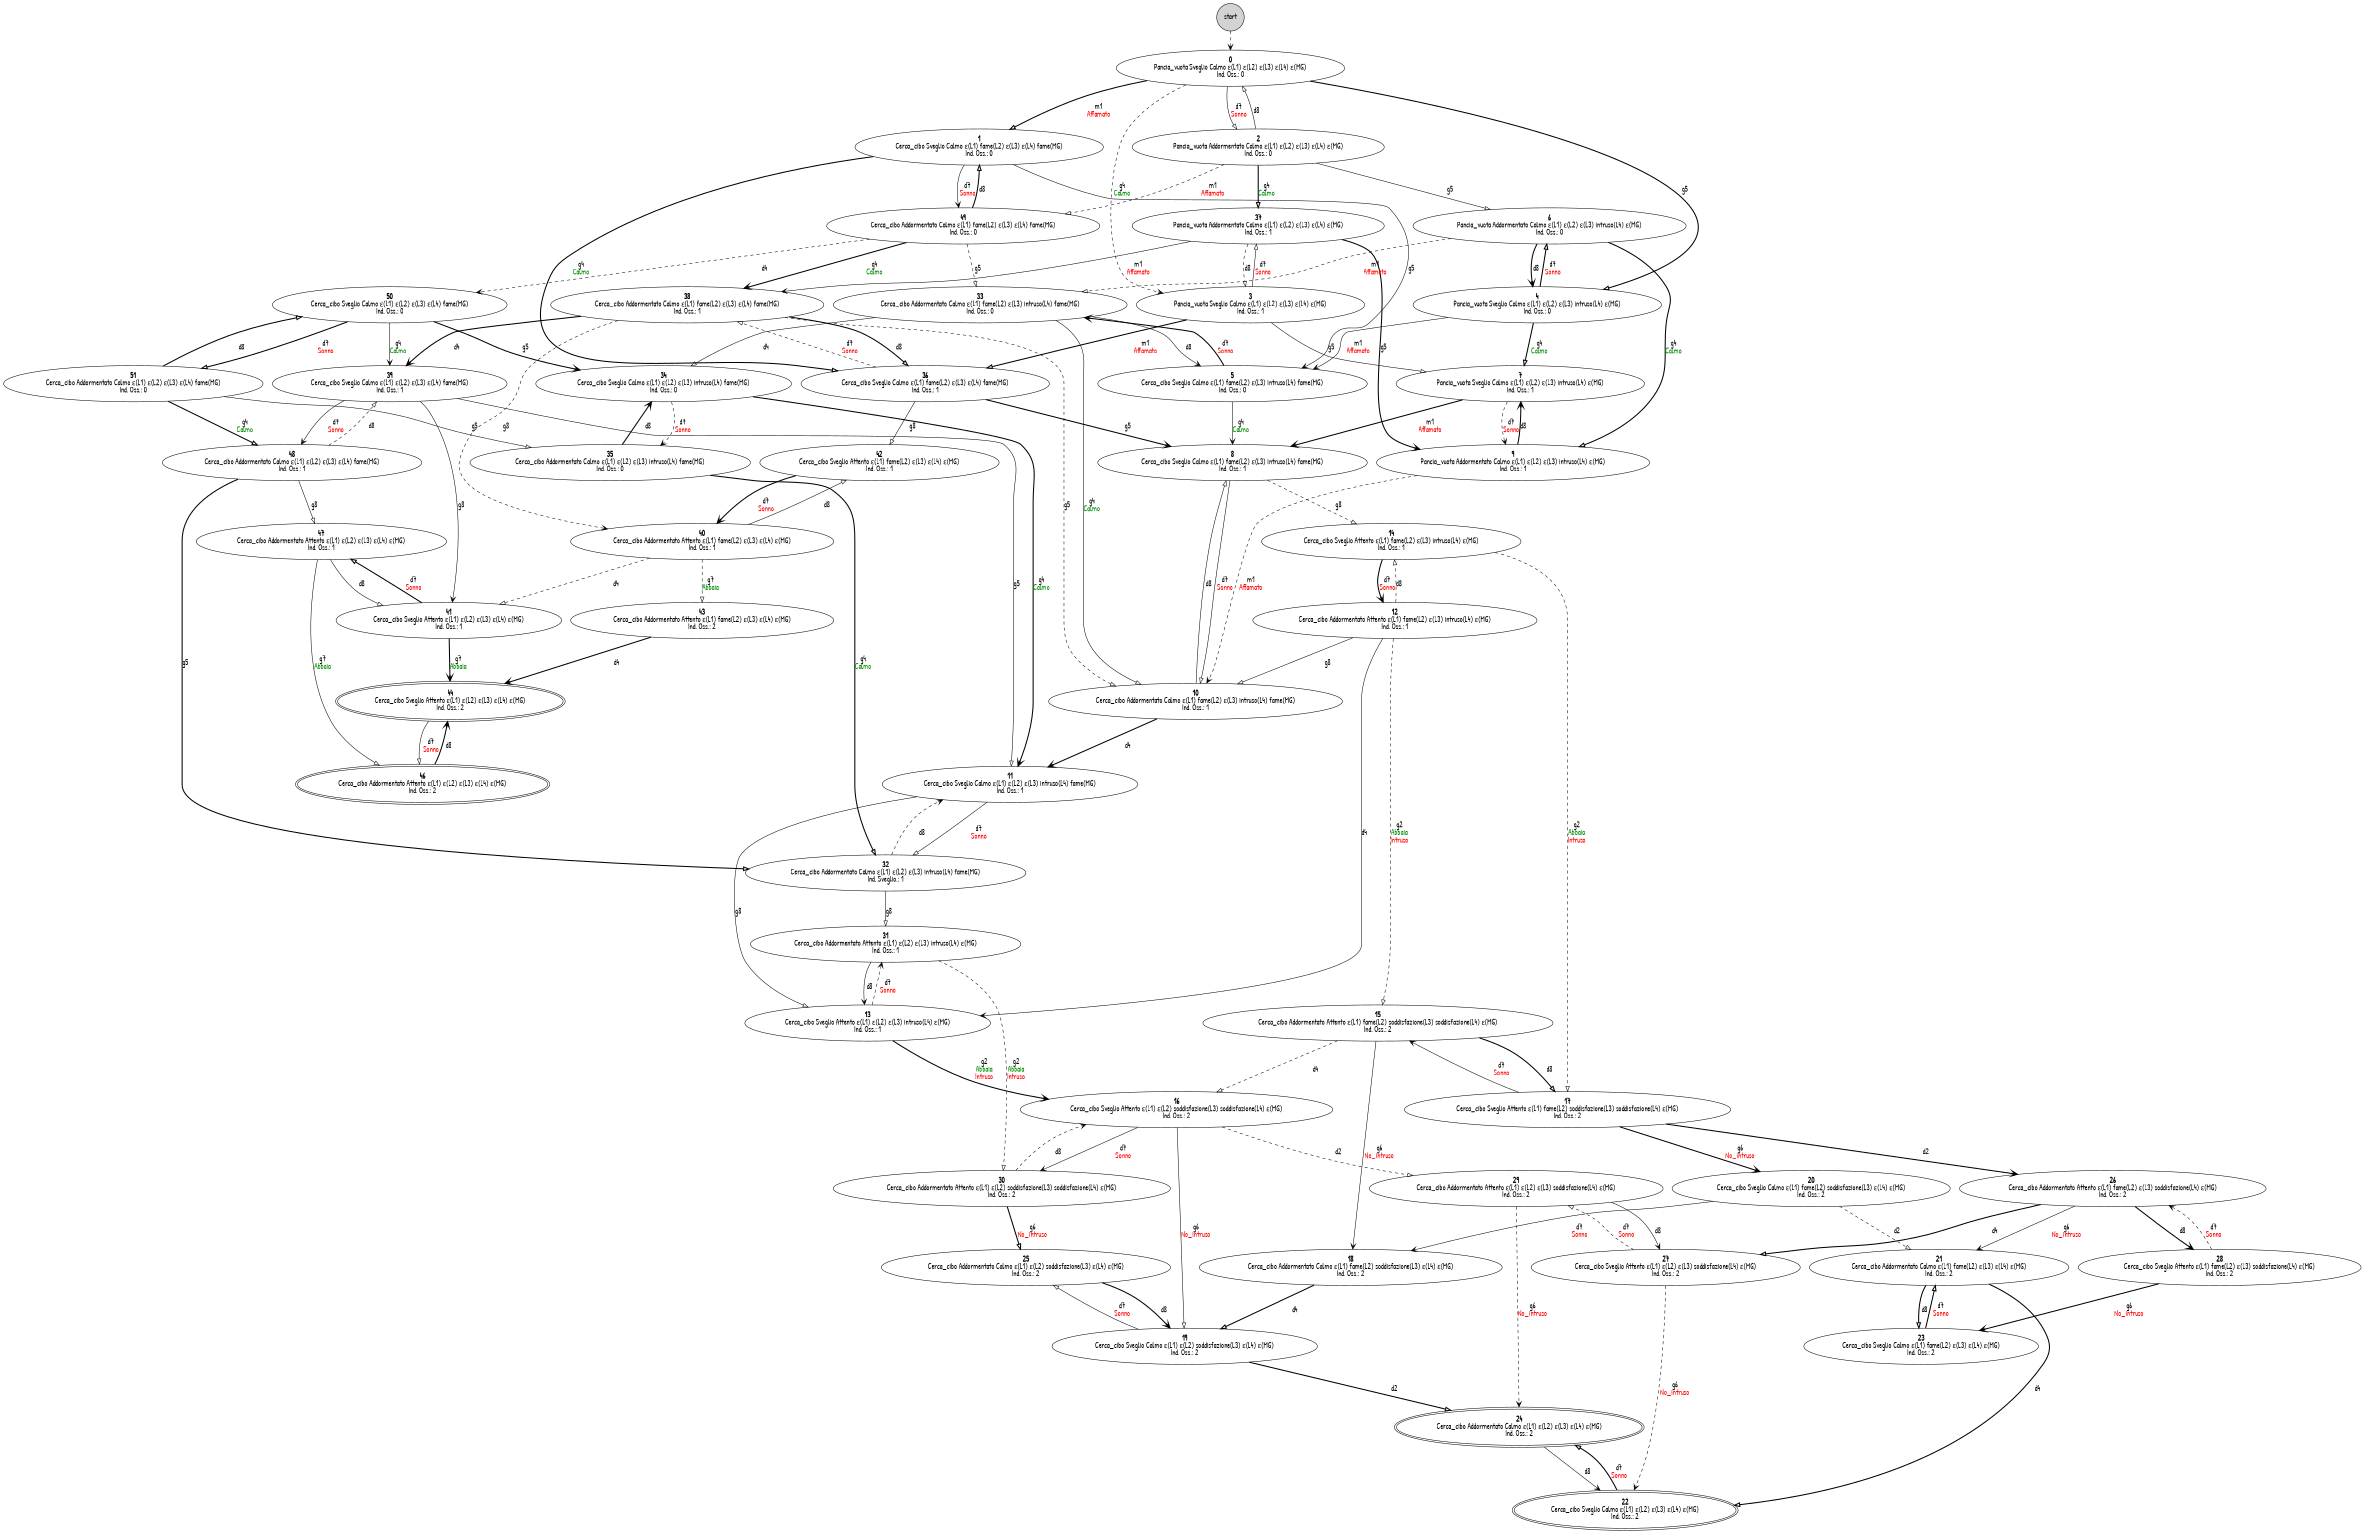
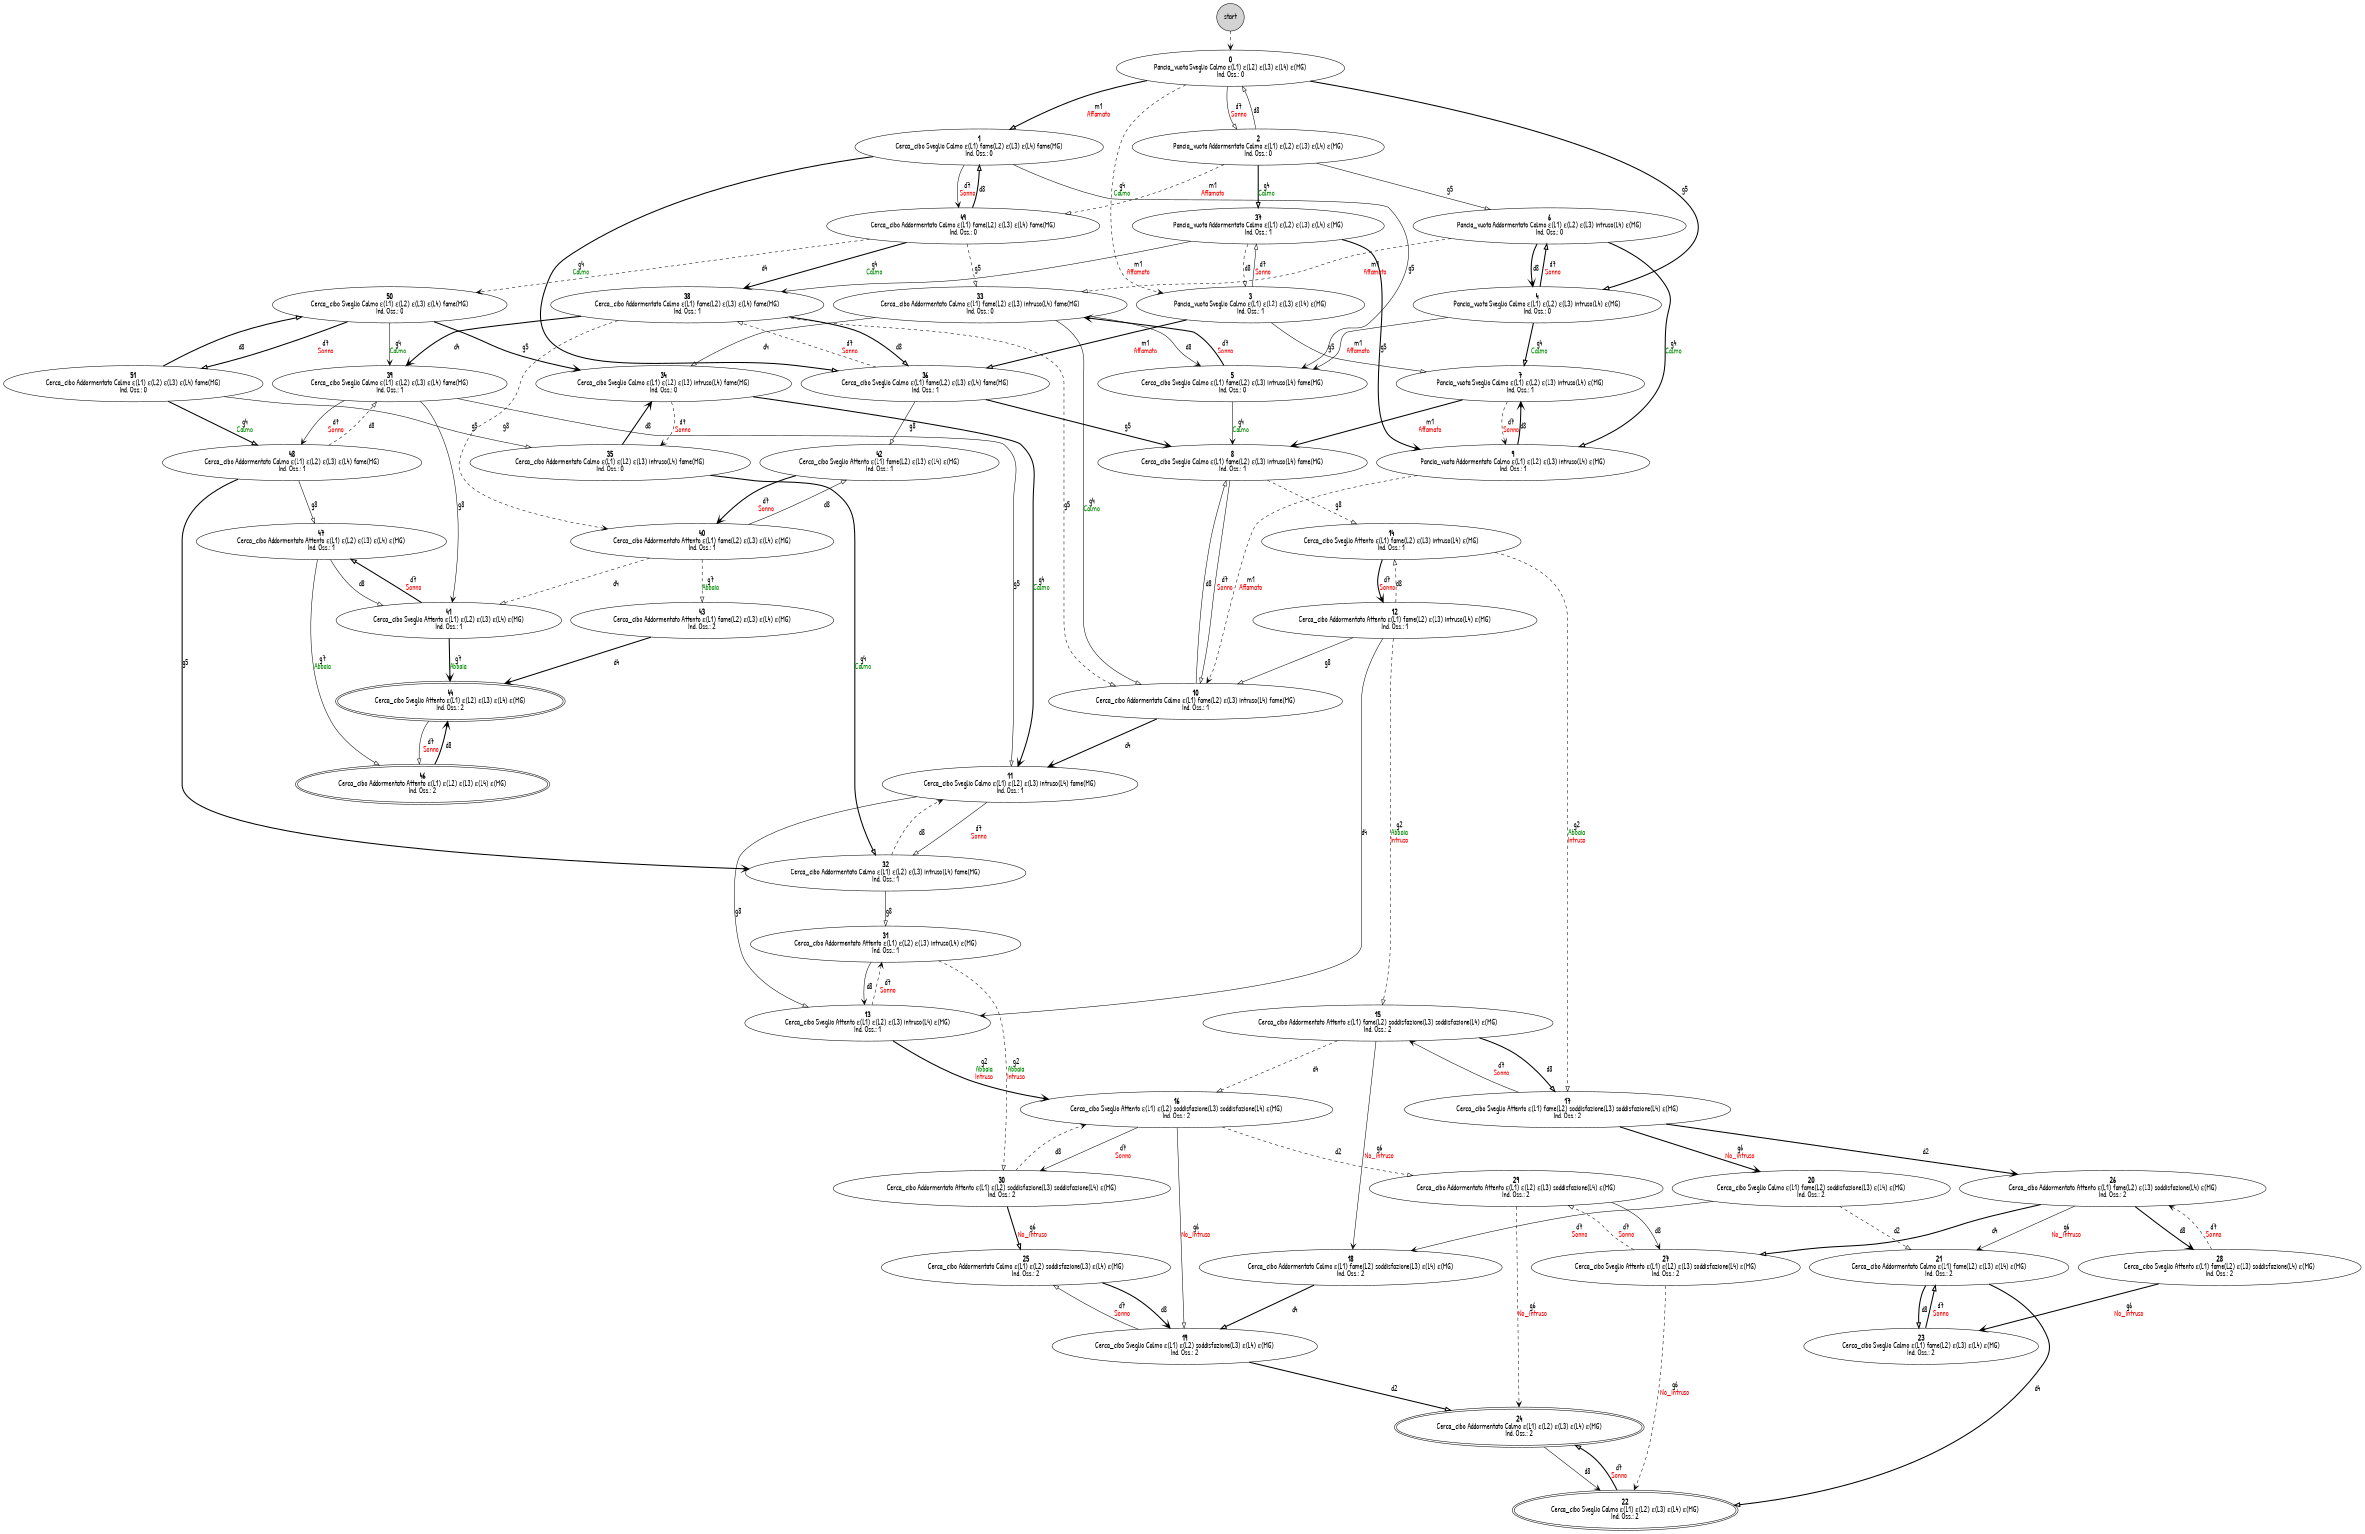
edge "48" -> "32": arrowhead onormal -> vee
node "32": text "Ind. Sveglio.: 1" -> "Ind. Oss.: 1"
